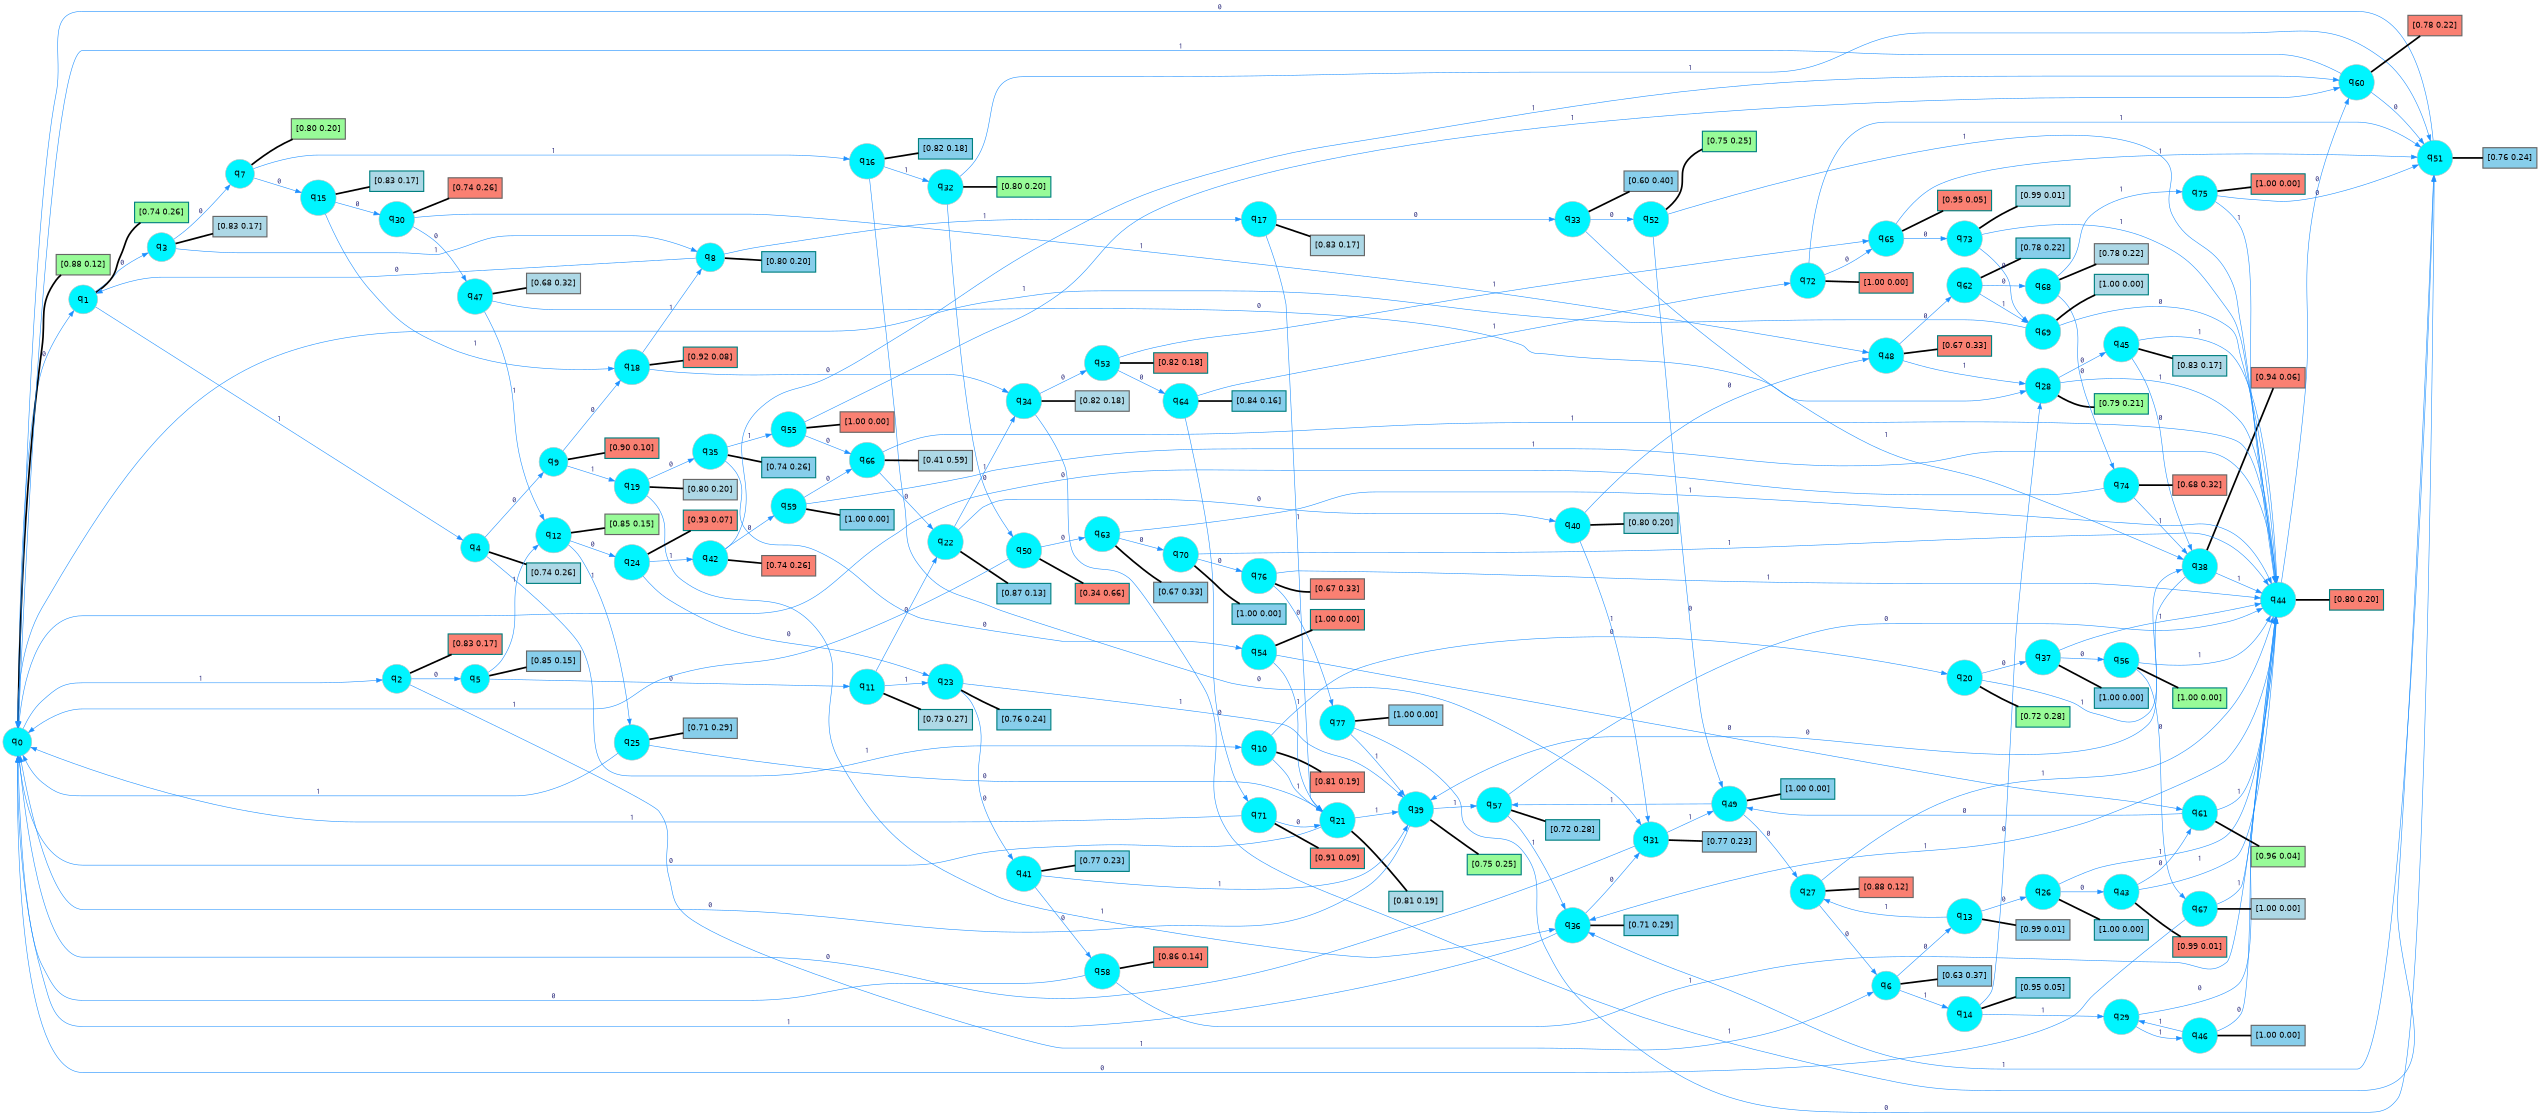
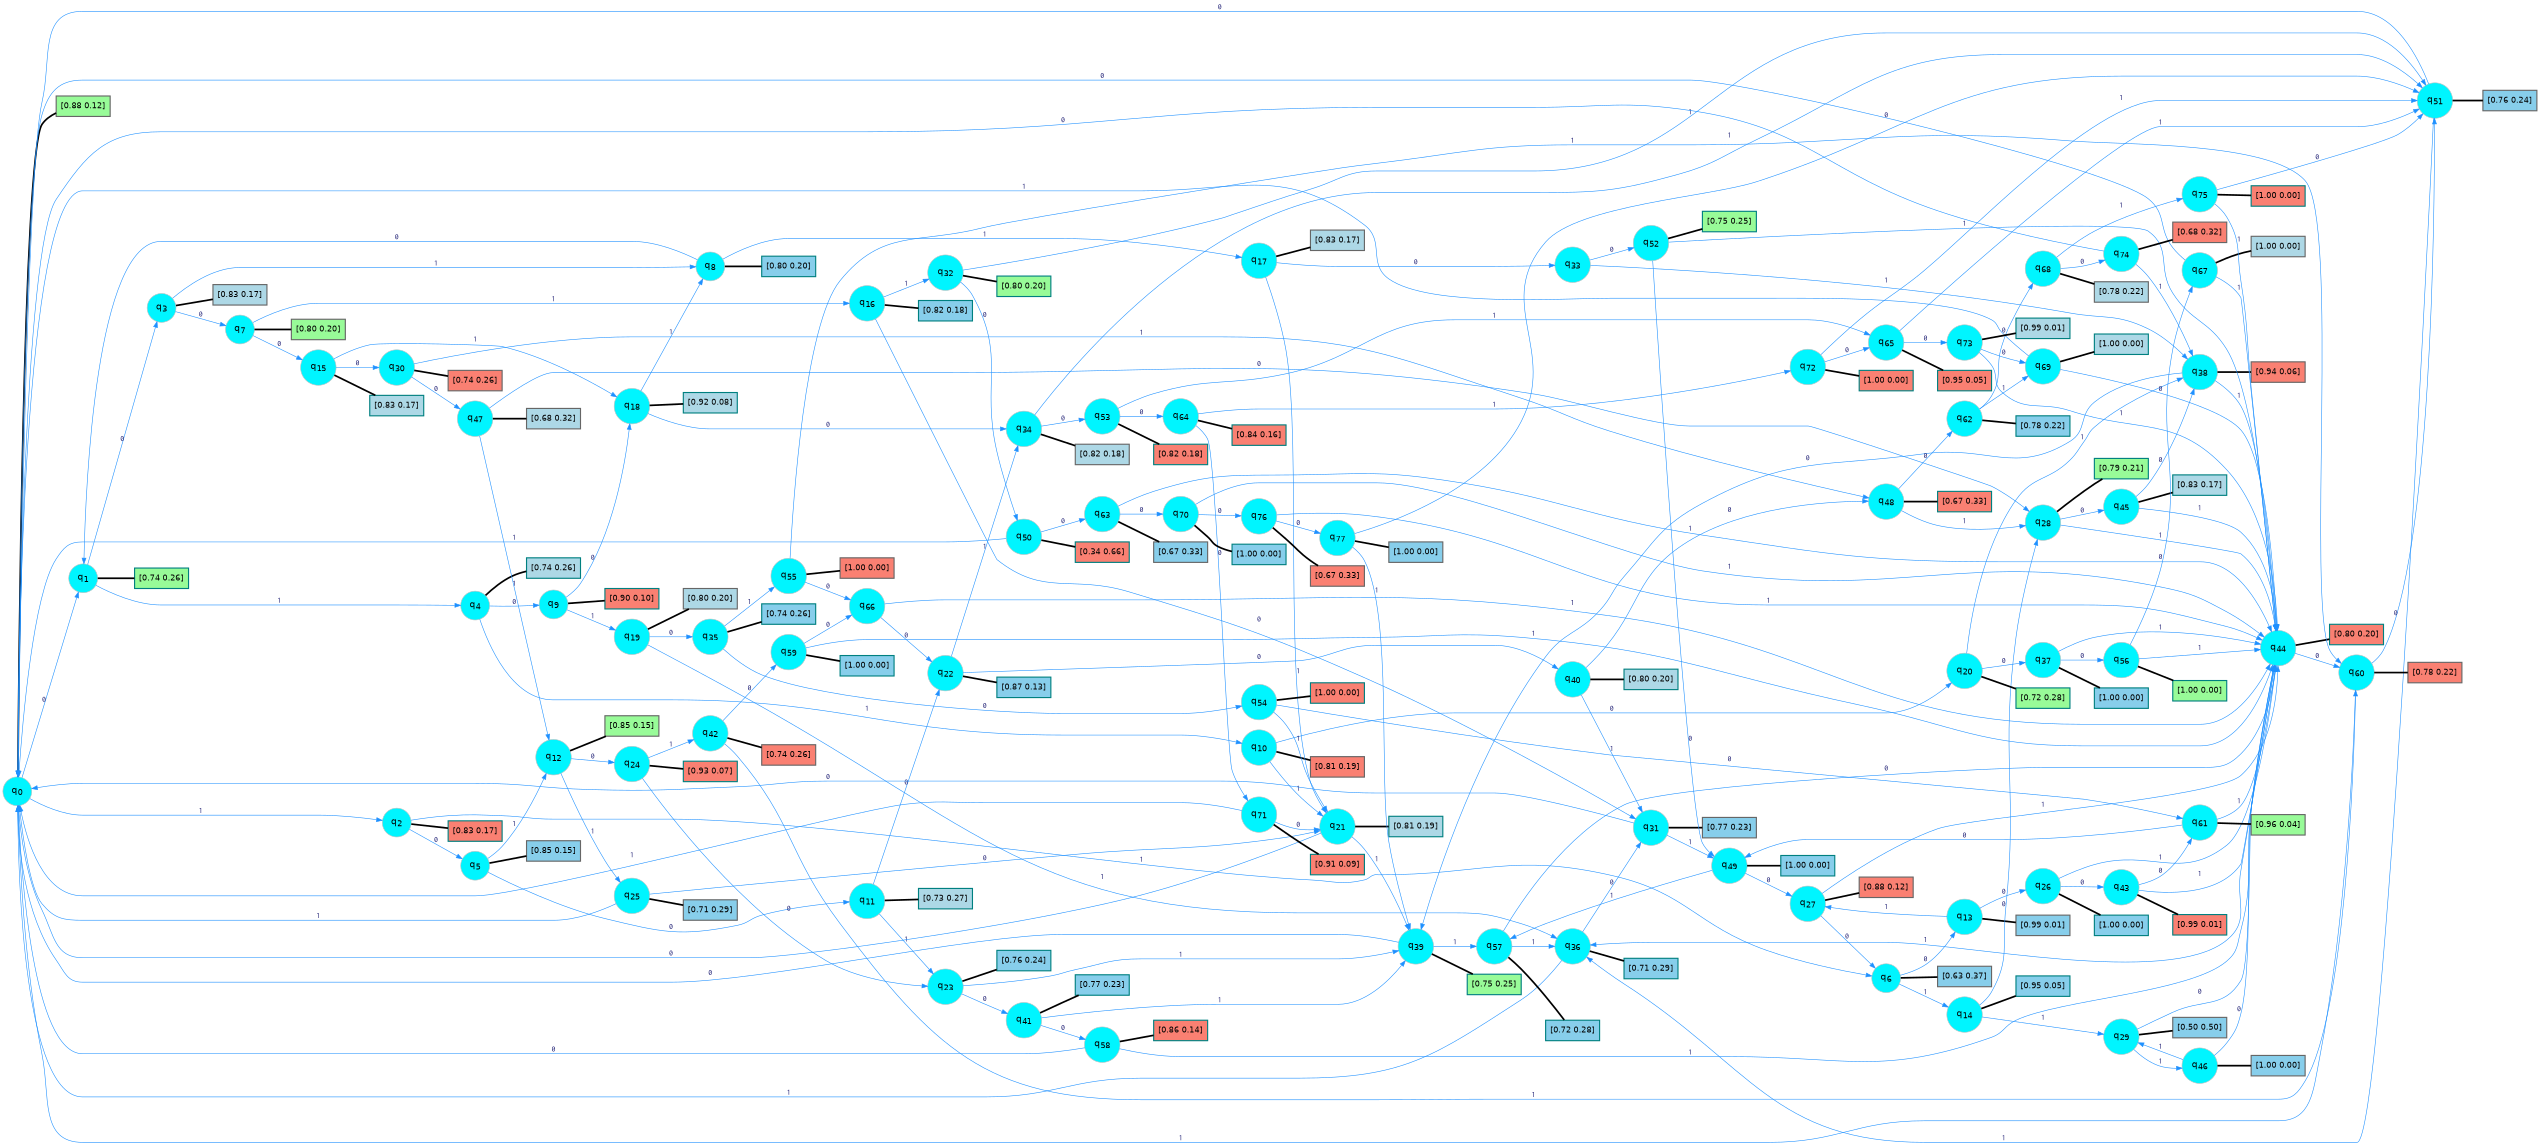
node "[0.60 0.40]": removed
node "[0.92 0.08]": fillcolor salmon -> lightblue
node "[0.84 0.16]": fillcolor skyblue -> salmon
node "[0.41 0.59]": removed
node "[0.50 0.50]": added
